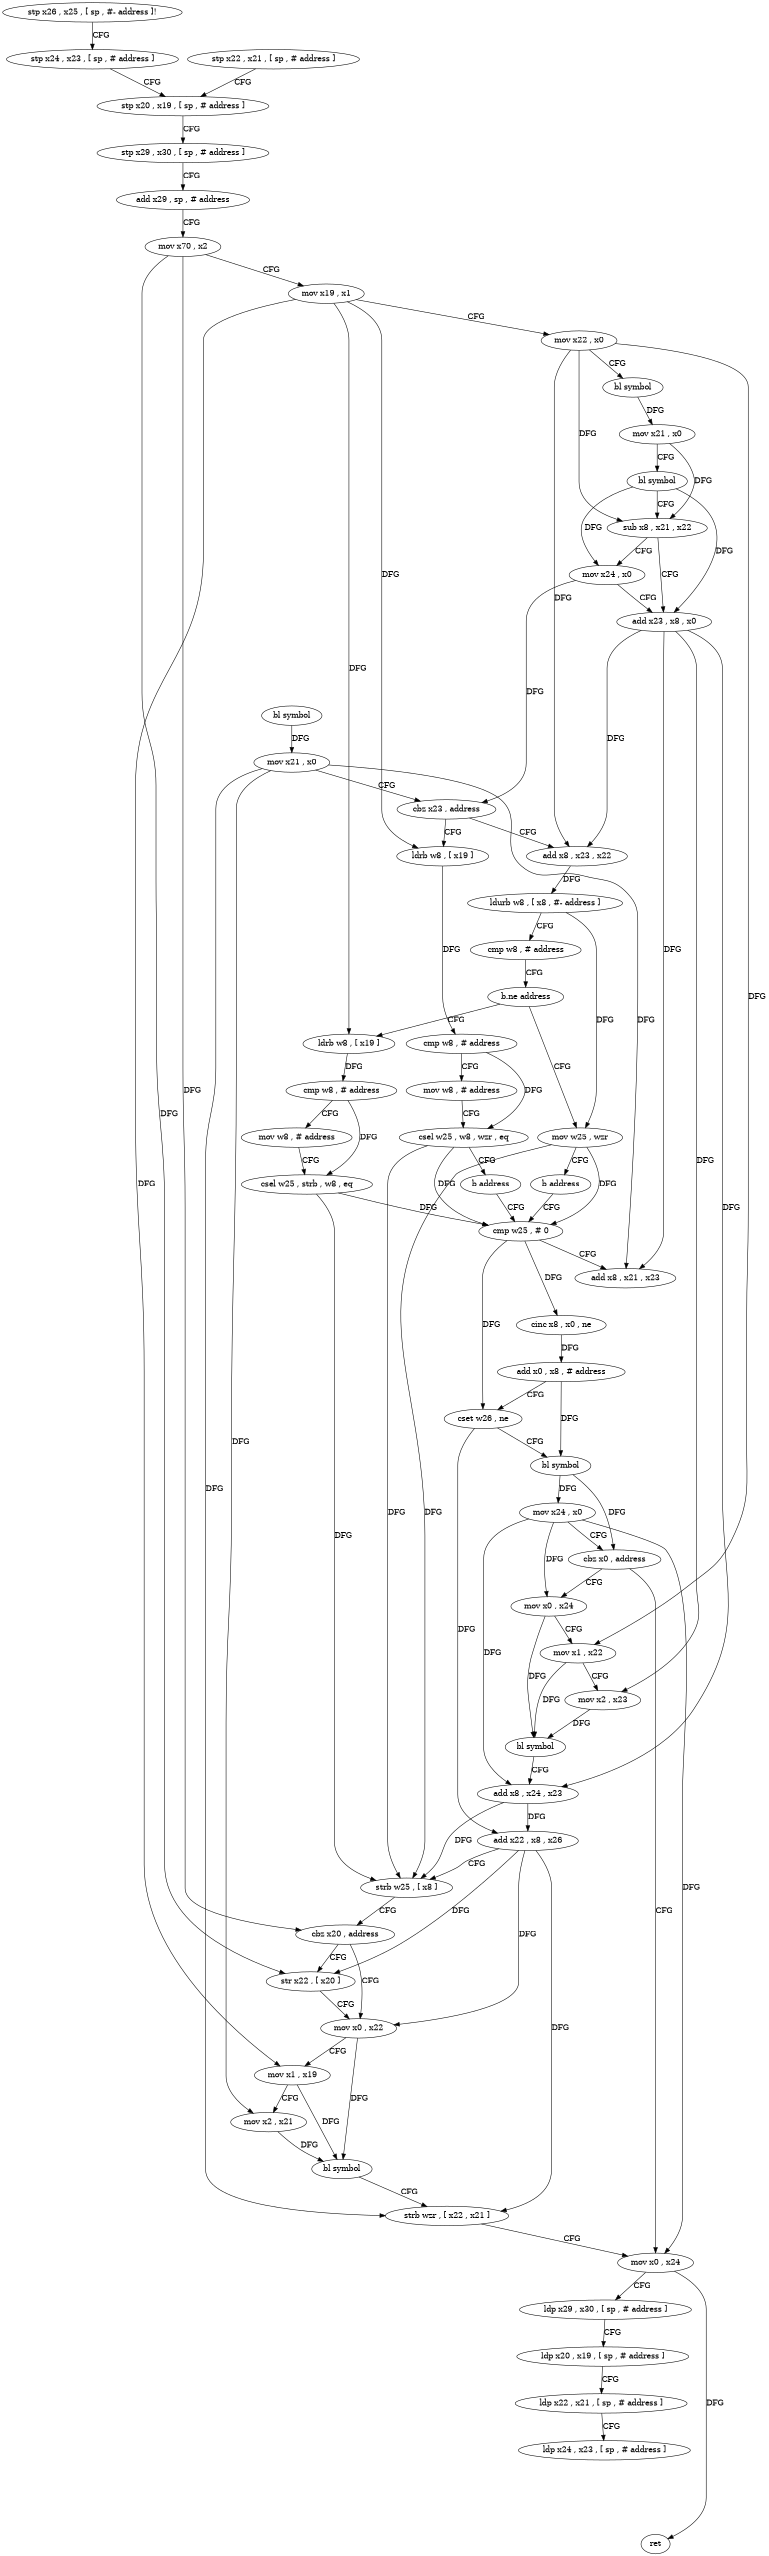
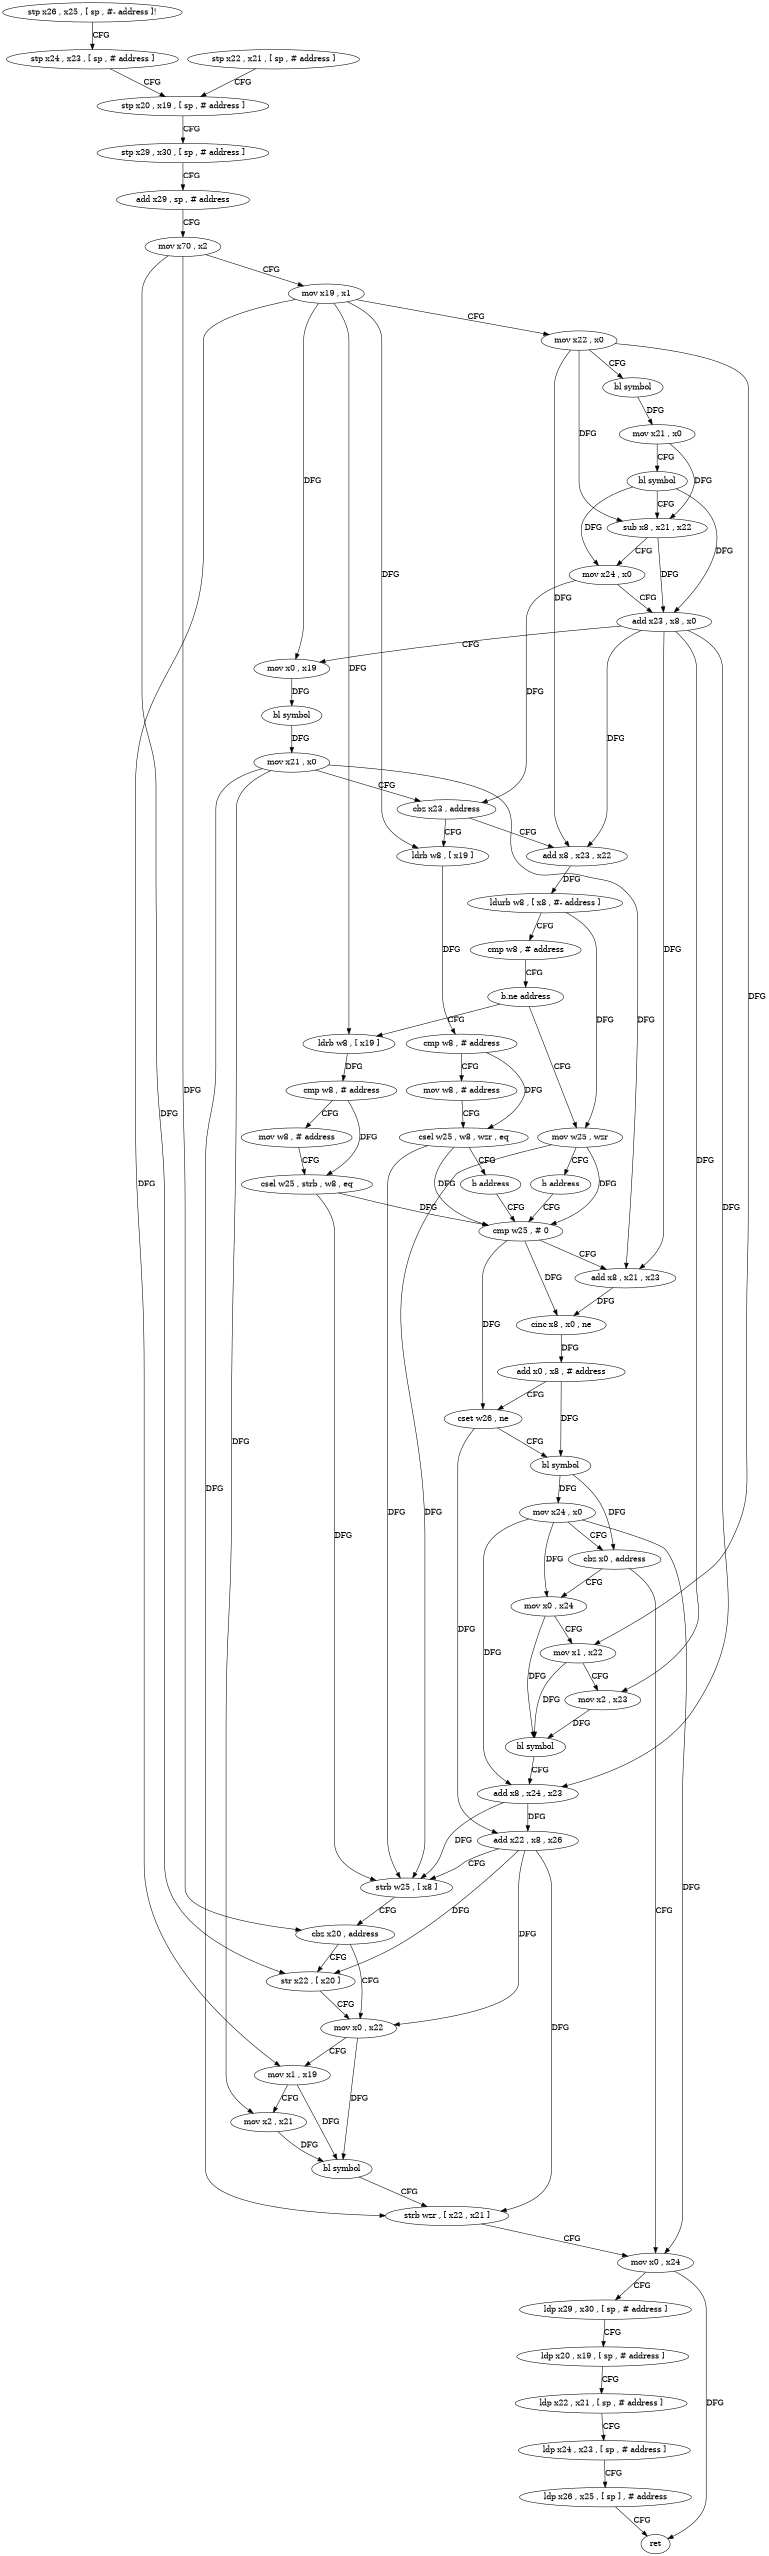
edge "sub x8 , x21 , x22" -> "add x23 , x8 , x0": label "CFG" -> "DFG"
node "mov x0 , x19": added
edge "add x8 , x21 , x23" -> "cinc x8 , x0 , ne": added, label "DFG"
node "ldp x26 , x25 , [ sp ] , # address": added
